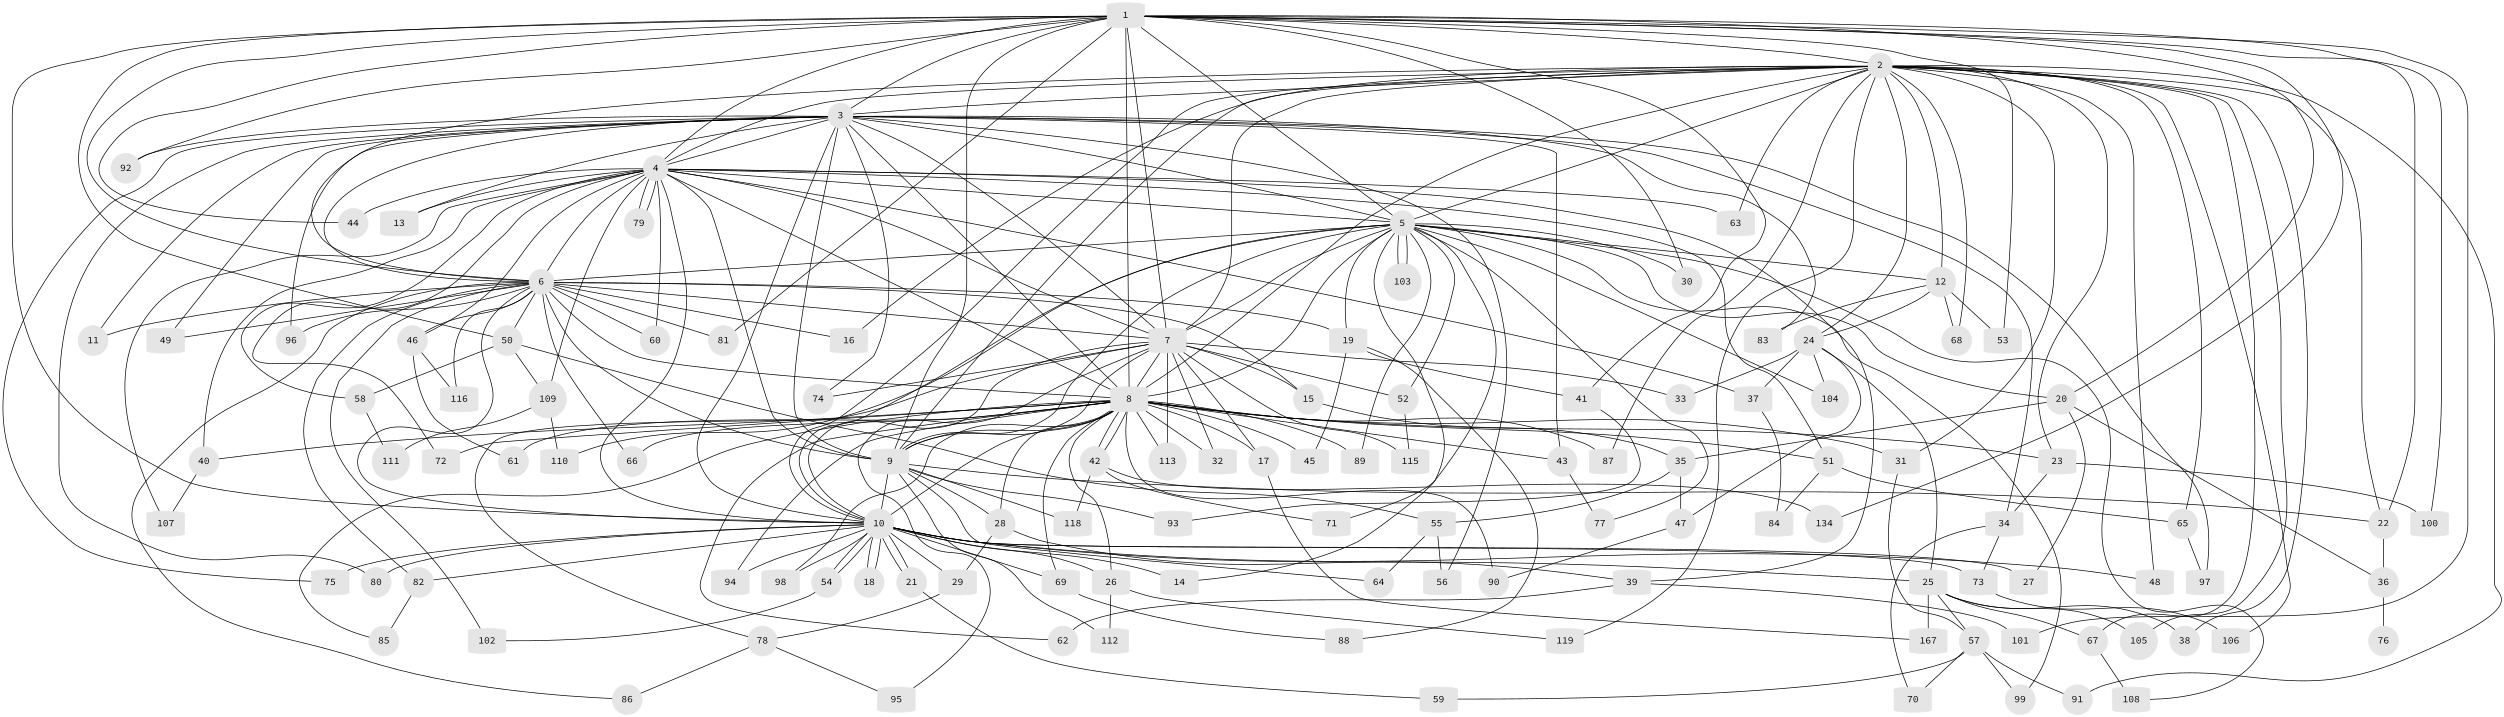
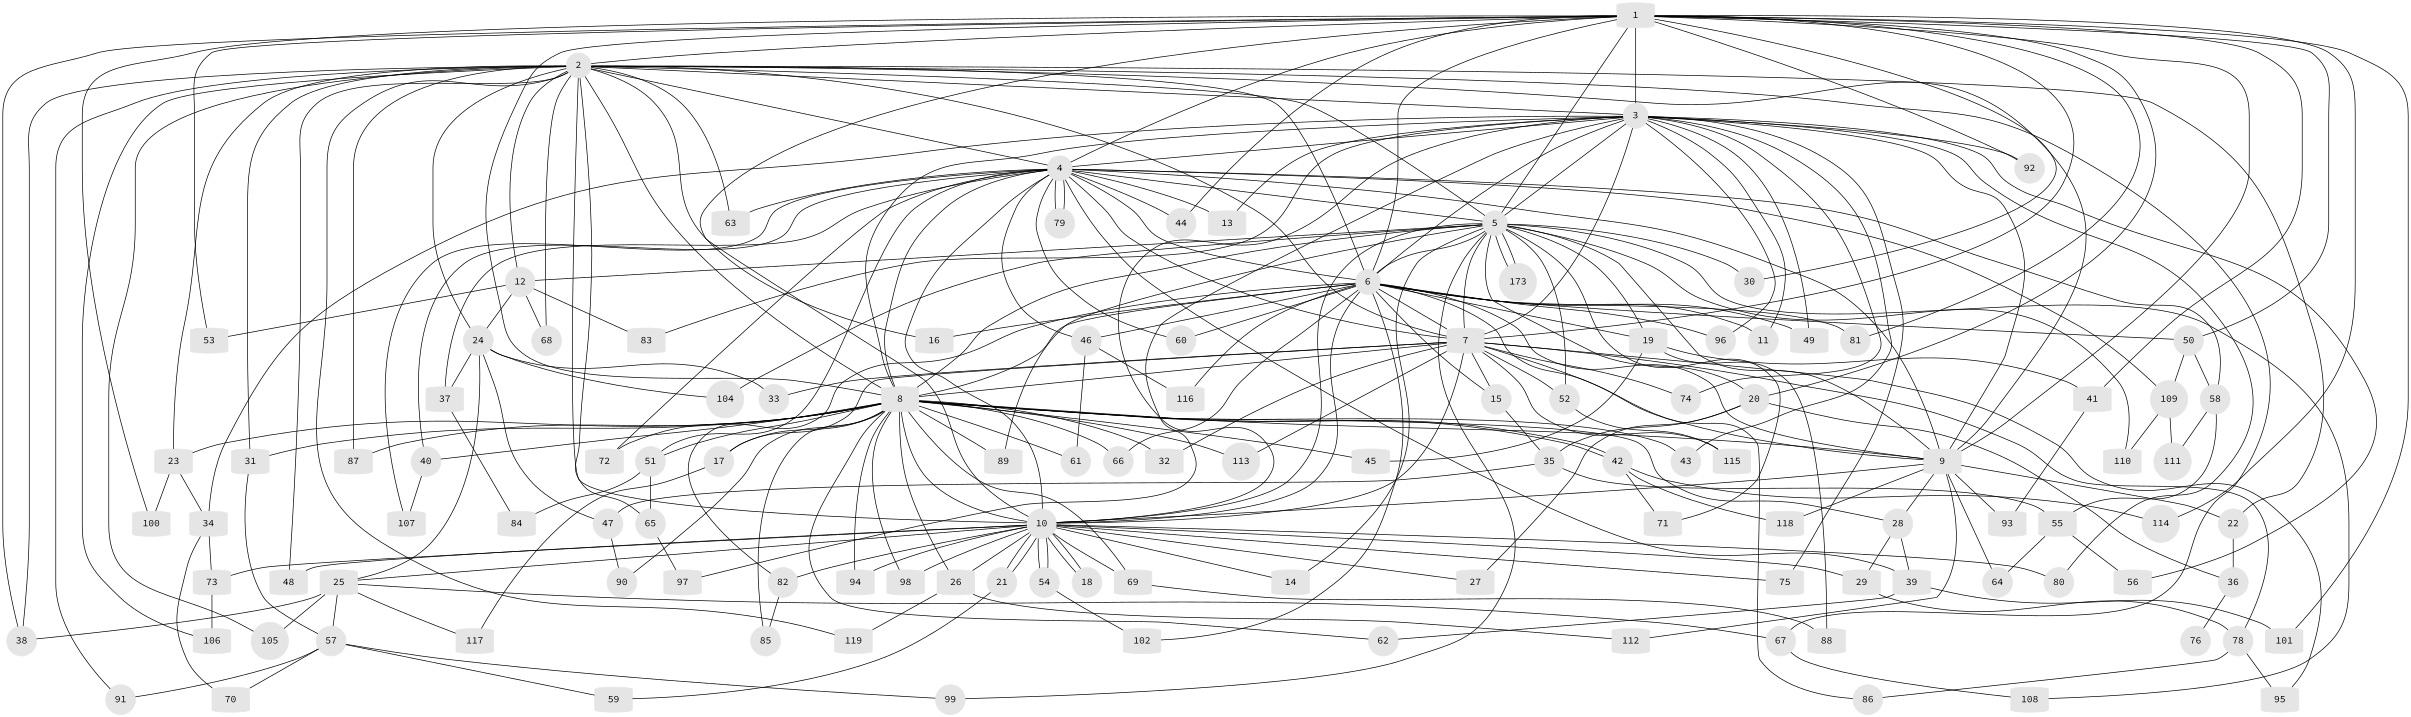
edge "1" -- "22": now "1" -- "38"
node "103": label "103" -> "173"
edge "50" -- "55": now "58" -- "55"
node "77": removed
node "134": label "134" -> "114"
node "167": label "167" -> "117"
